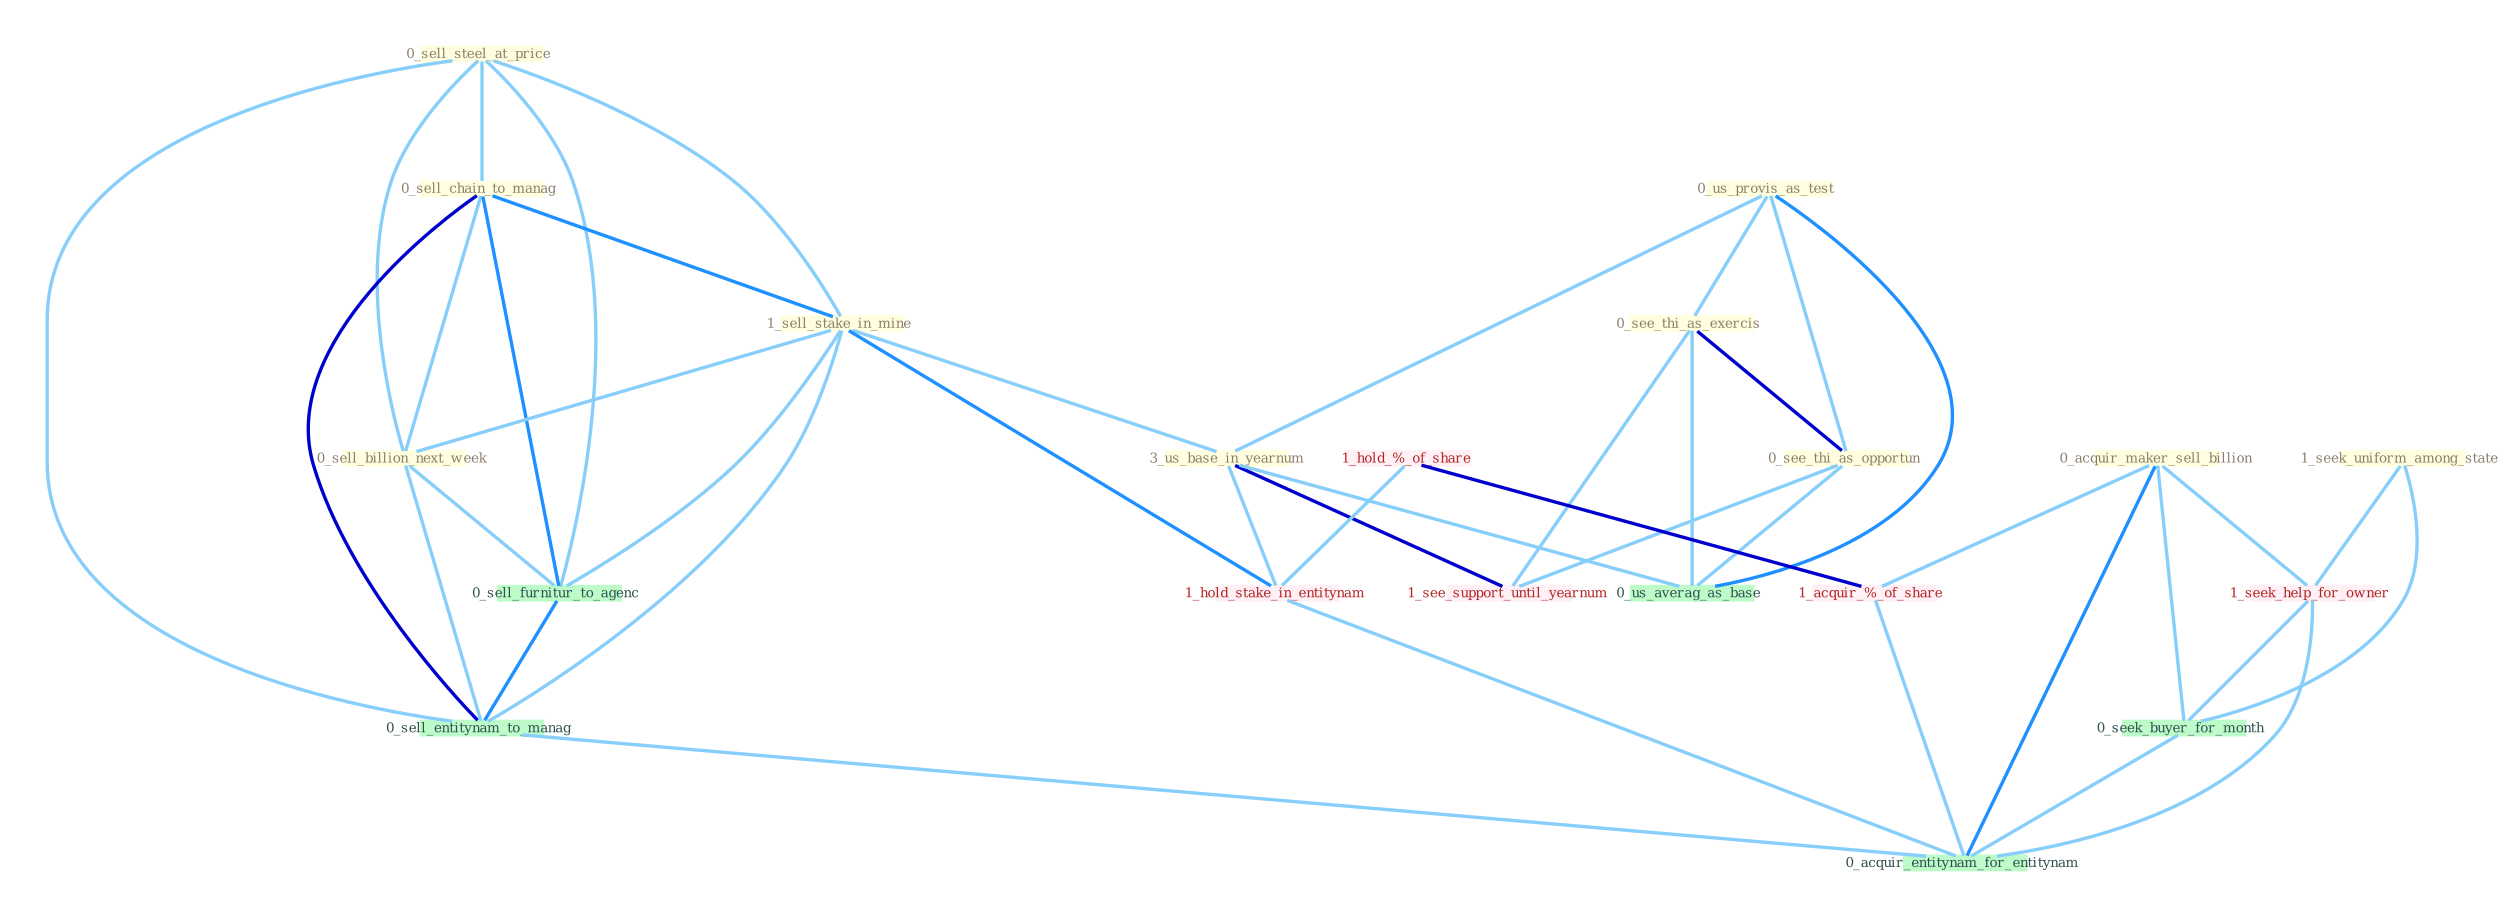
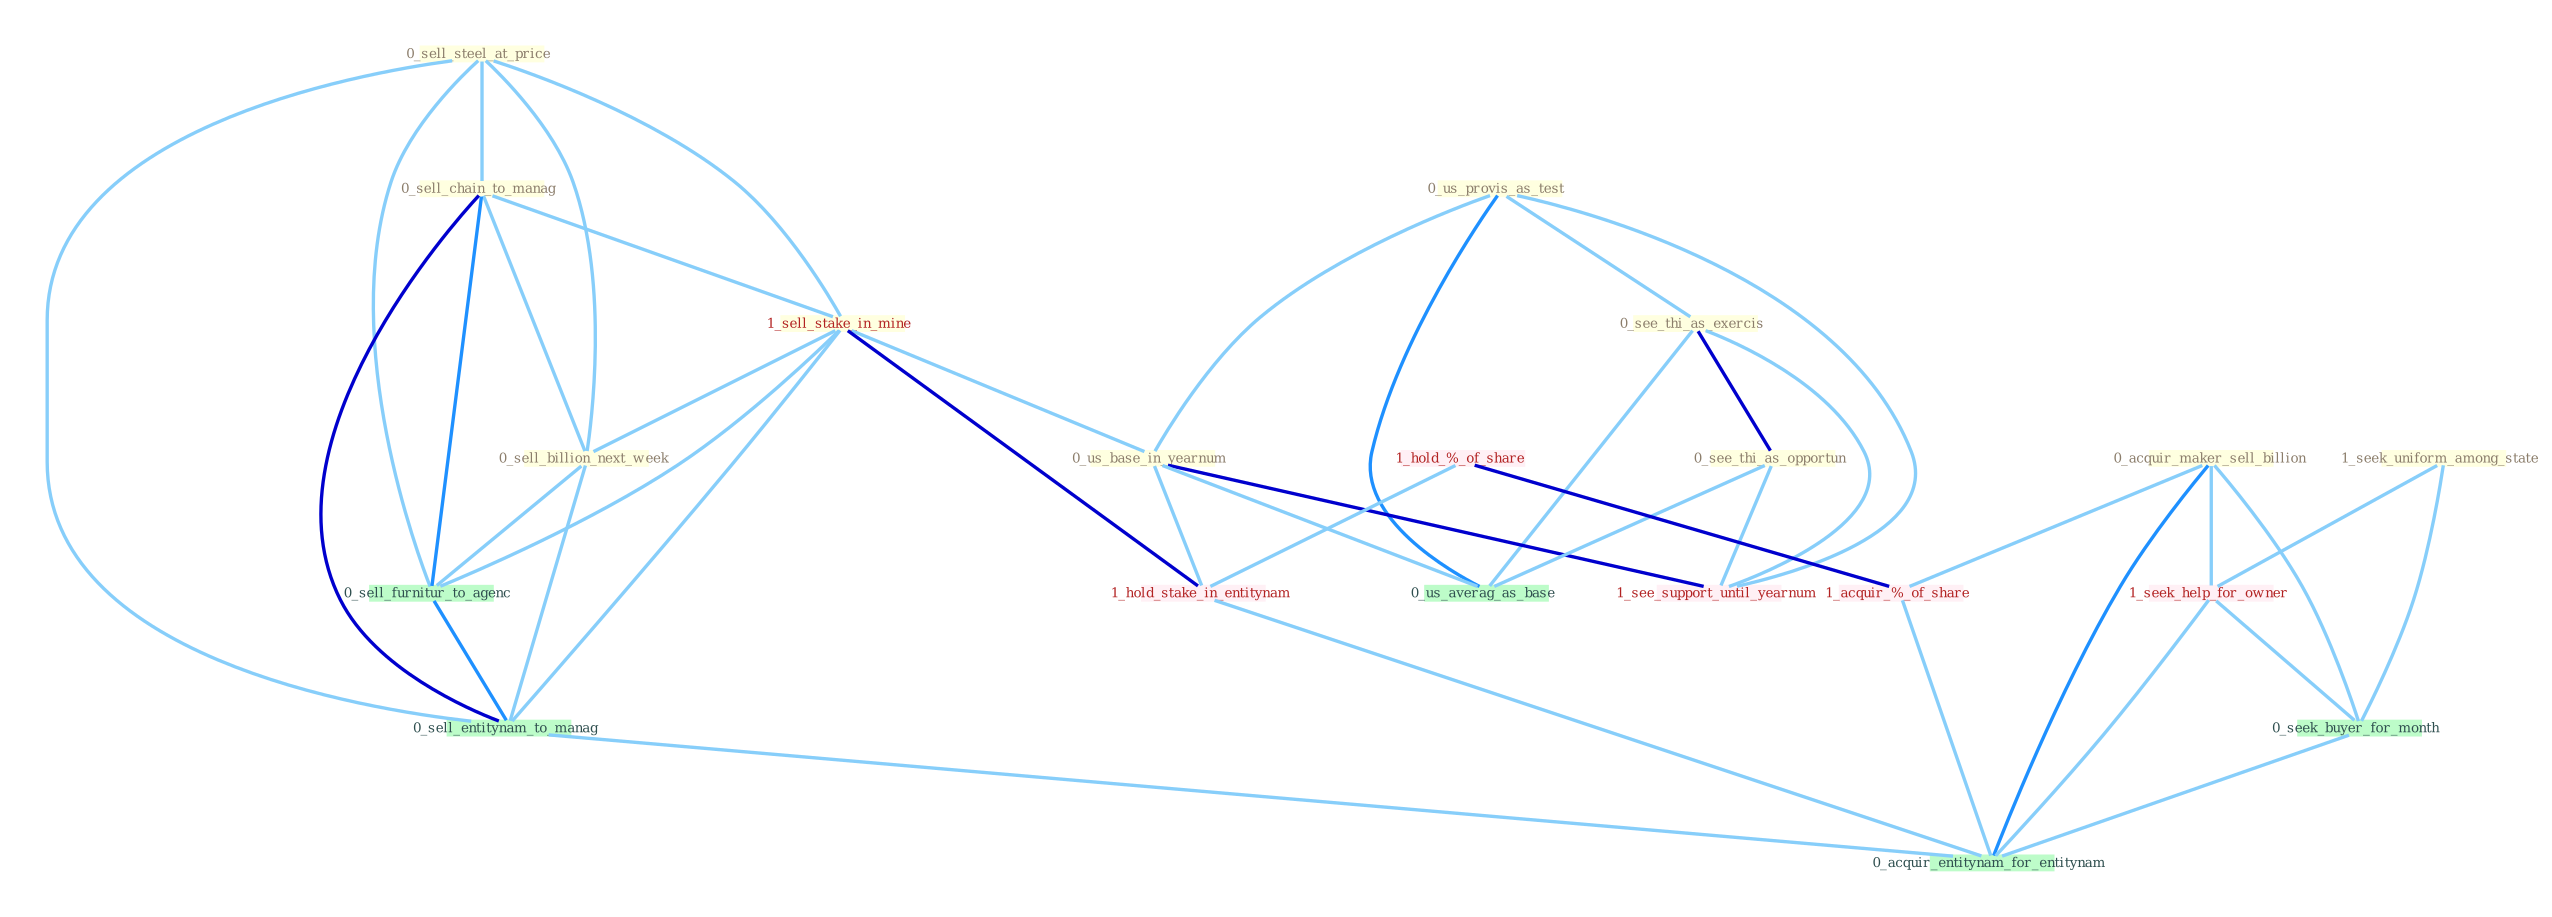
edge "0_sell_chain_to_manag" -- "1_sell_stake_in_mine": color #1e90ff -> #87cefa
edge "0_us_provis_as_test" -- "0_see_thi_as_opportun": now "0_us_provis_as_test" -- "1_see_support_until_yearnum"
node "1_sell_stake_in_mine": fontcolor #8b7d6b -> #b22222
edge "1_sell_stake_in_mine" -- "1_hold_stake_in_entitynam": color #1e90ff -> #0000cd
node "3_us_base_in_yearnum": label "3_us_base_in_yearnum" -> "0_us_base_in_yearnum"
